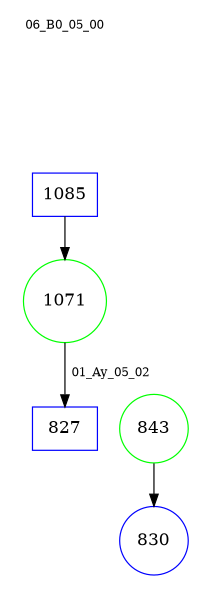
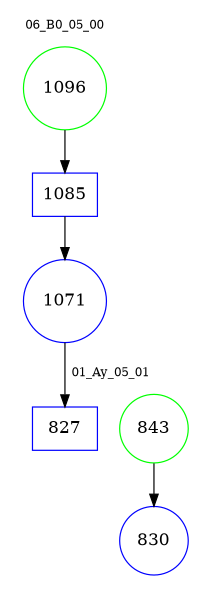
node "1096": added
node "1071": color green -> blue
cluster "01_Ay_05_02": label "01_Ay_05_02" -> "01_Ay_05_01"
